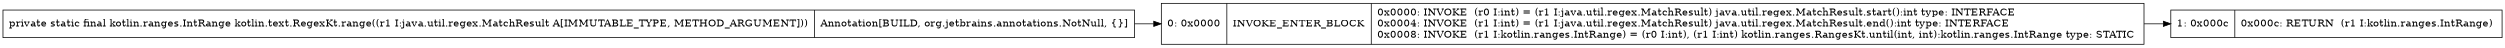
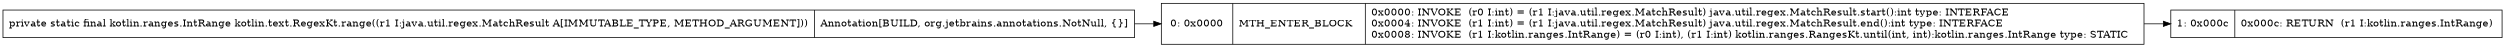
node "0: 0x0000": text "INVOKE_ENTER_BLOCK" -> "MTH_ENTER_BLOCK"
